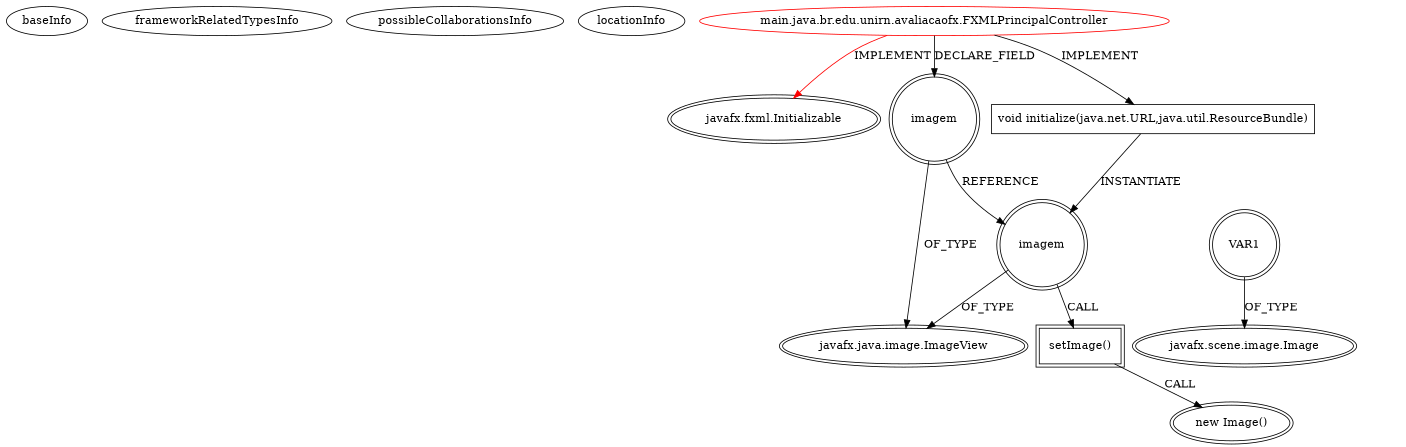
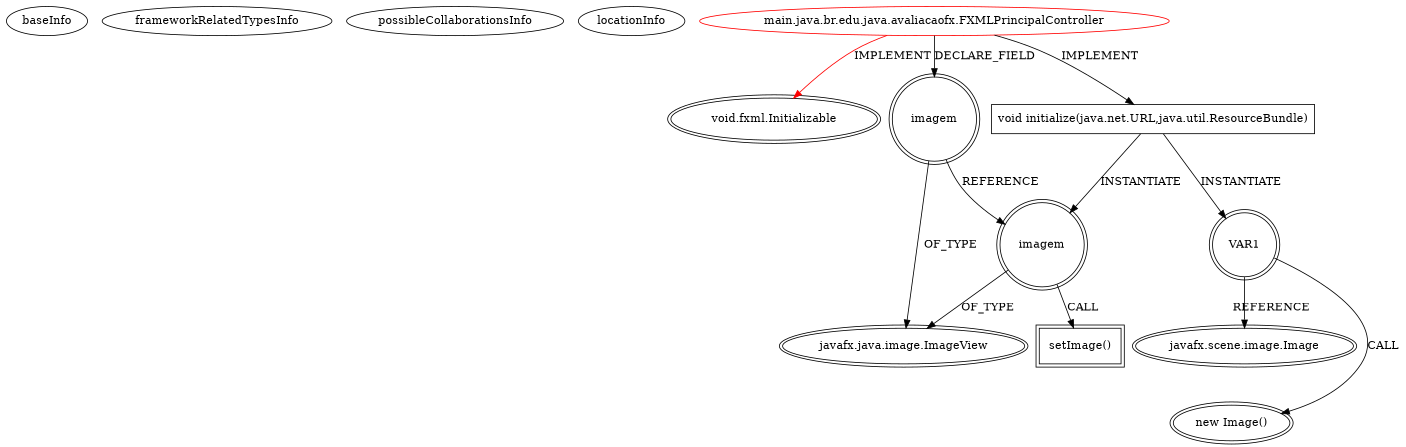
node "main.java.br.edu.unirn.avaliacaofx.FXMLPrincipalController": label "main.java.br.edu.unirn.avaliacaofx.FXMLPrincipalController" -> "main.java.br.edu.java.avaliacaofx.FXMLPrincipalController"
node "javafx.fxml.Initializable": label "javafx.fxml.Initializable" -> "void.fxml.Initializable"
edge "void initialize(java.net.URL,java.util.ResourceBundle)" -> "VAR1": added, label "INSTANTIATE"
edge "VAR1" -> "javafx.scene.image.Image": label "OF_TYPE" -> "REFERENCE"
edge "setImage()" -> "new Image()": now "VAR1" -> "new Image()"
